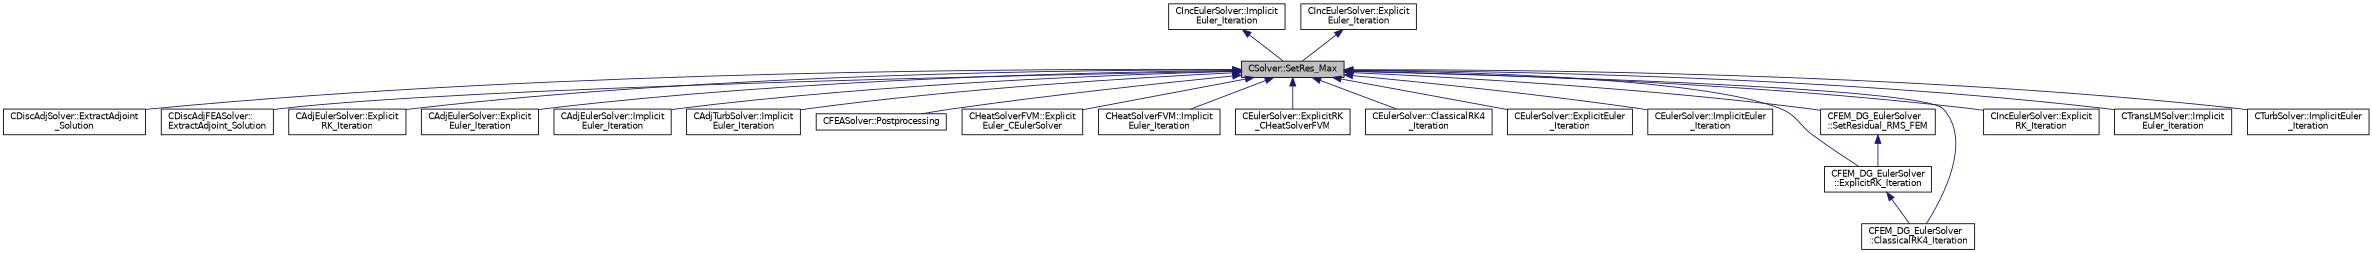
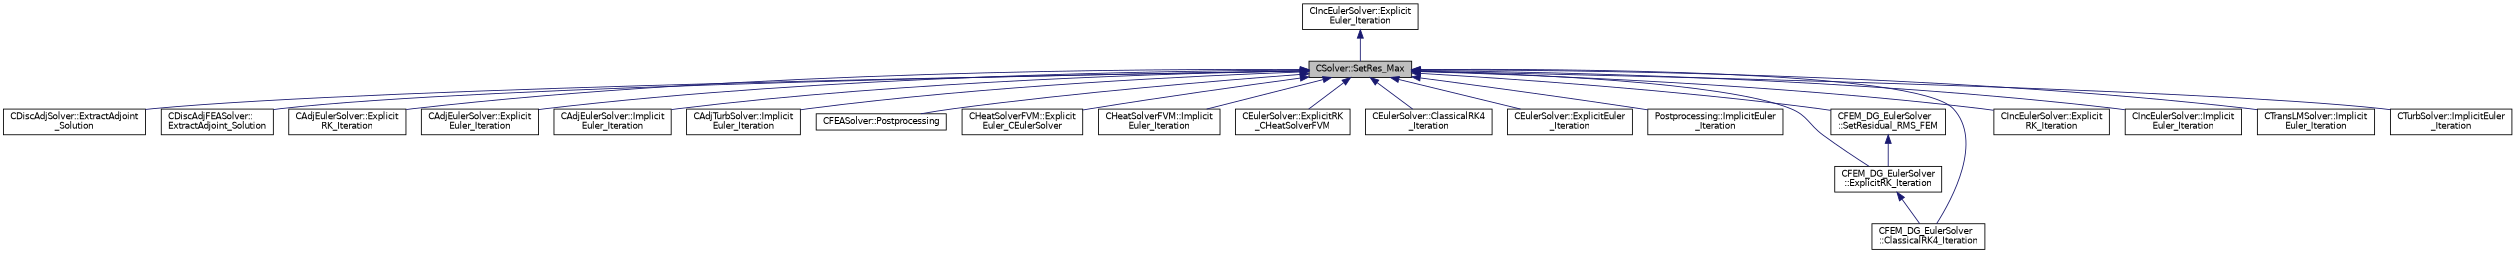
edge "CSolver::SetRes_Max" -> "CIncEulerSolver::Implicit Euler_Iteration": reversed
node "CEulerSolver::ImplicitEuler _Iteration": label "CEulerSolver::ImplicitEuler _Iteration" -> "Postprocessing::ImplicitEuler _Iteration"
